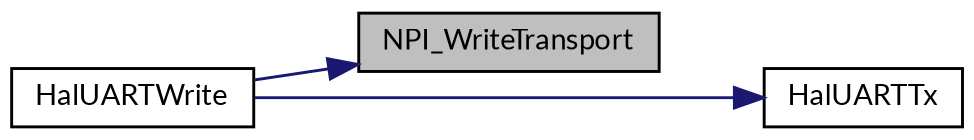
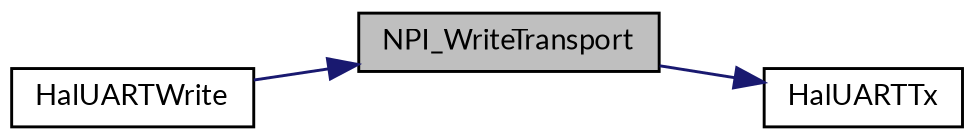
edge "HalUARTWrite" -> "HalUARTTx": now "NPI_WriteTransport" -> "HalUARTTx"
